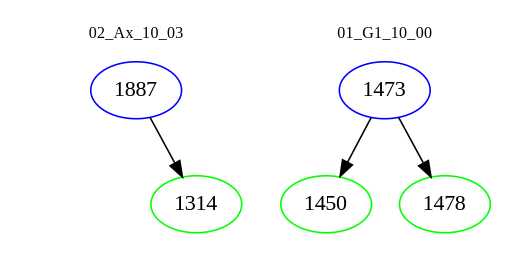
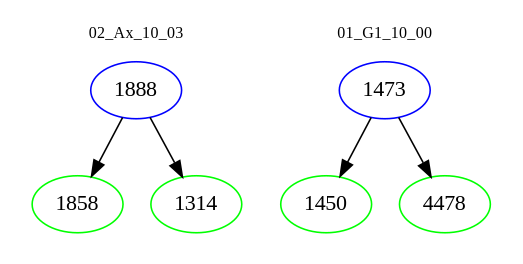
node "1887": label "1887" -> "1888"
node "1858": added
node "1478": label "1478" -> "4478"
